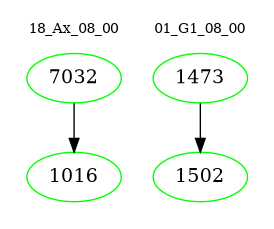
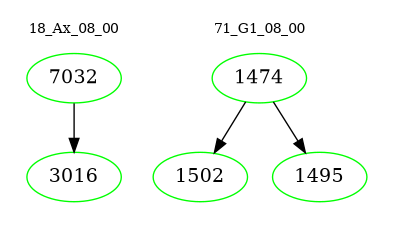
cluster "01_G1_08_00": label "01_G1_08_00" -> "71_G1_08_00"
node "1473": label "1473" -> "1474"
node "1016": label "1016" -> "3016"
node "1495": added
